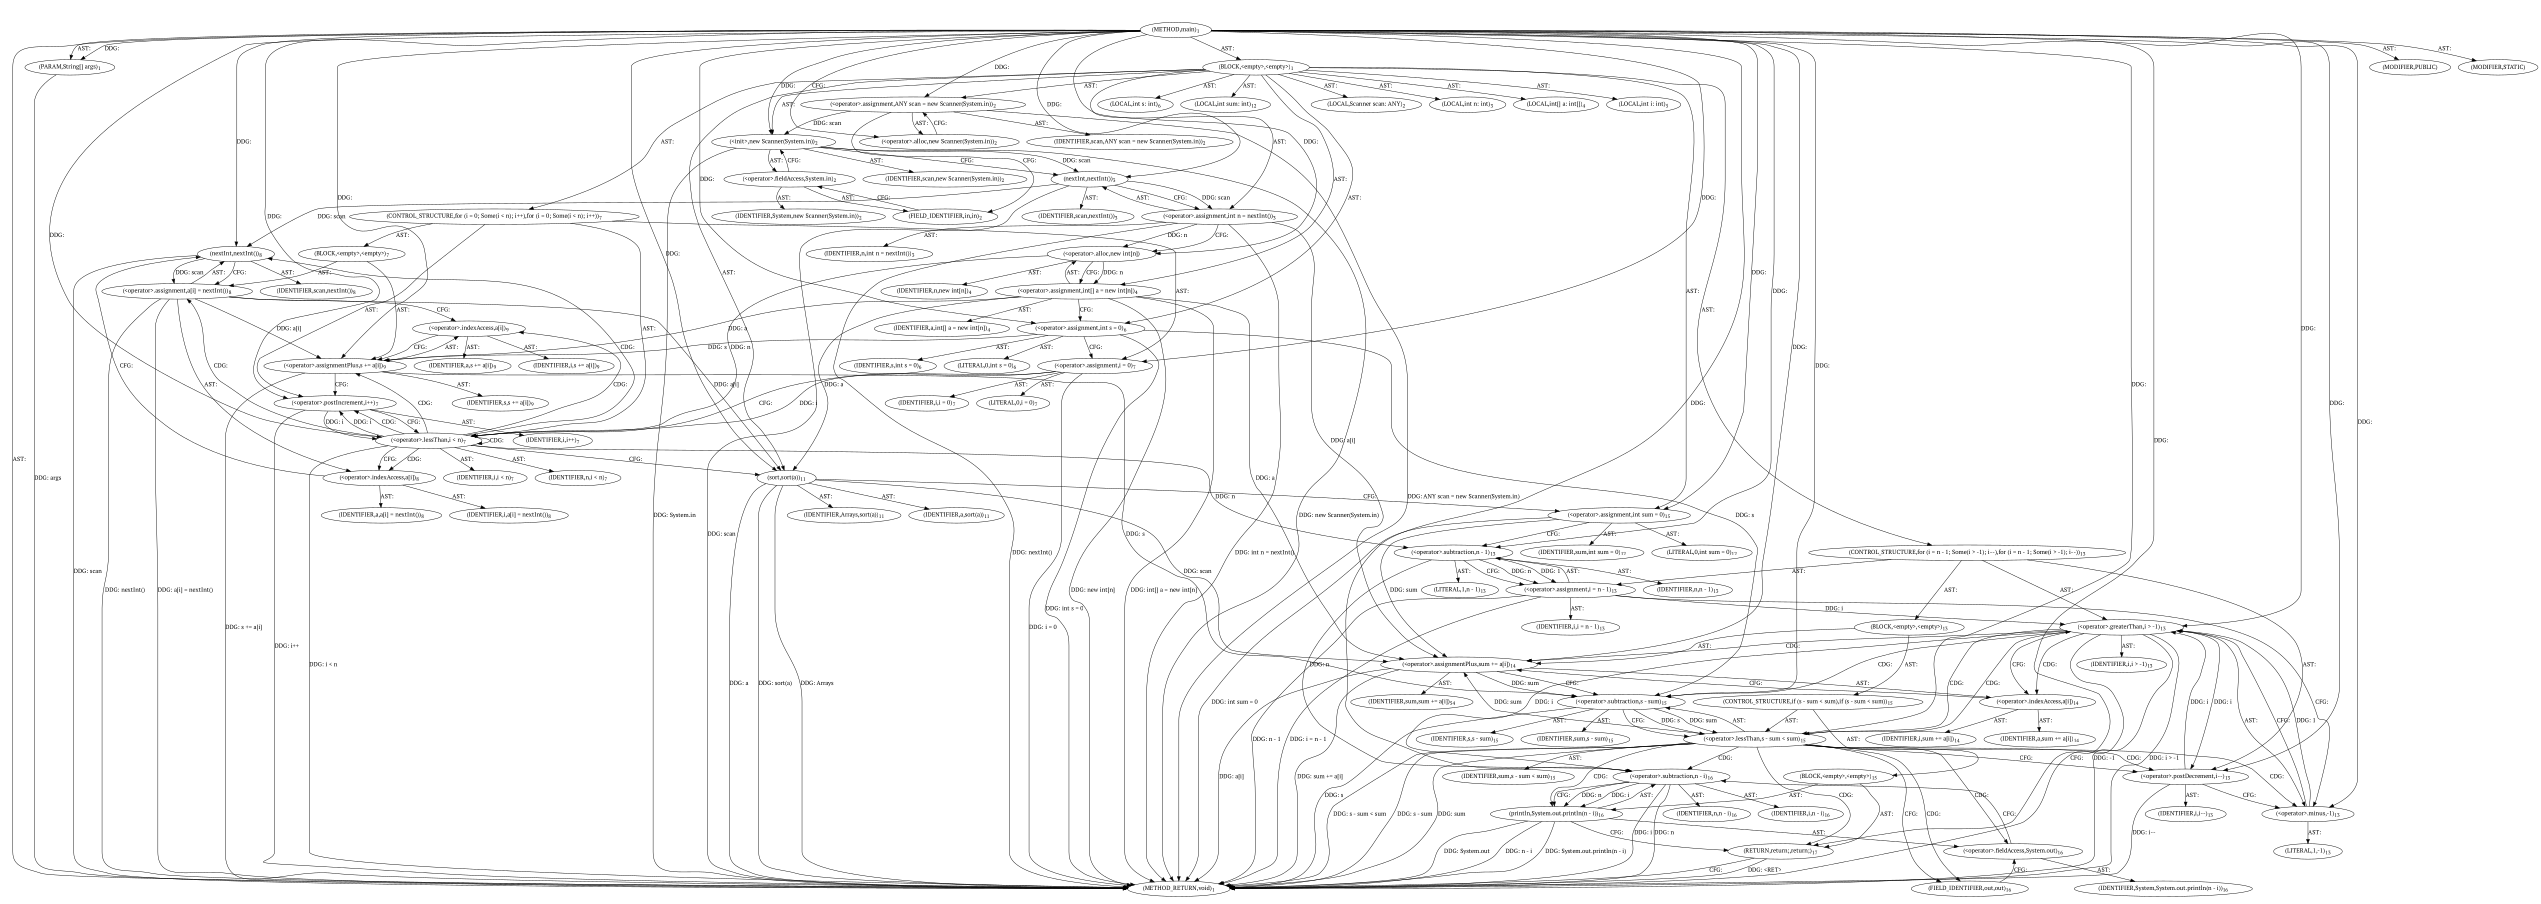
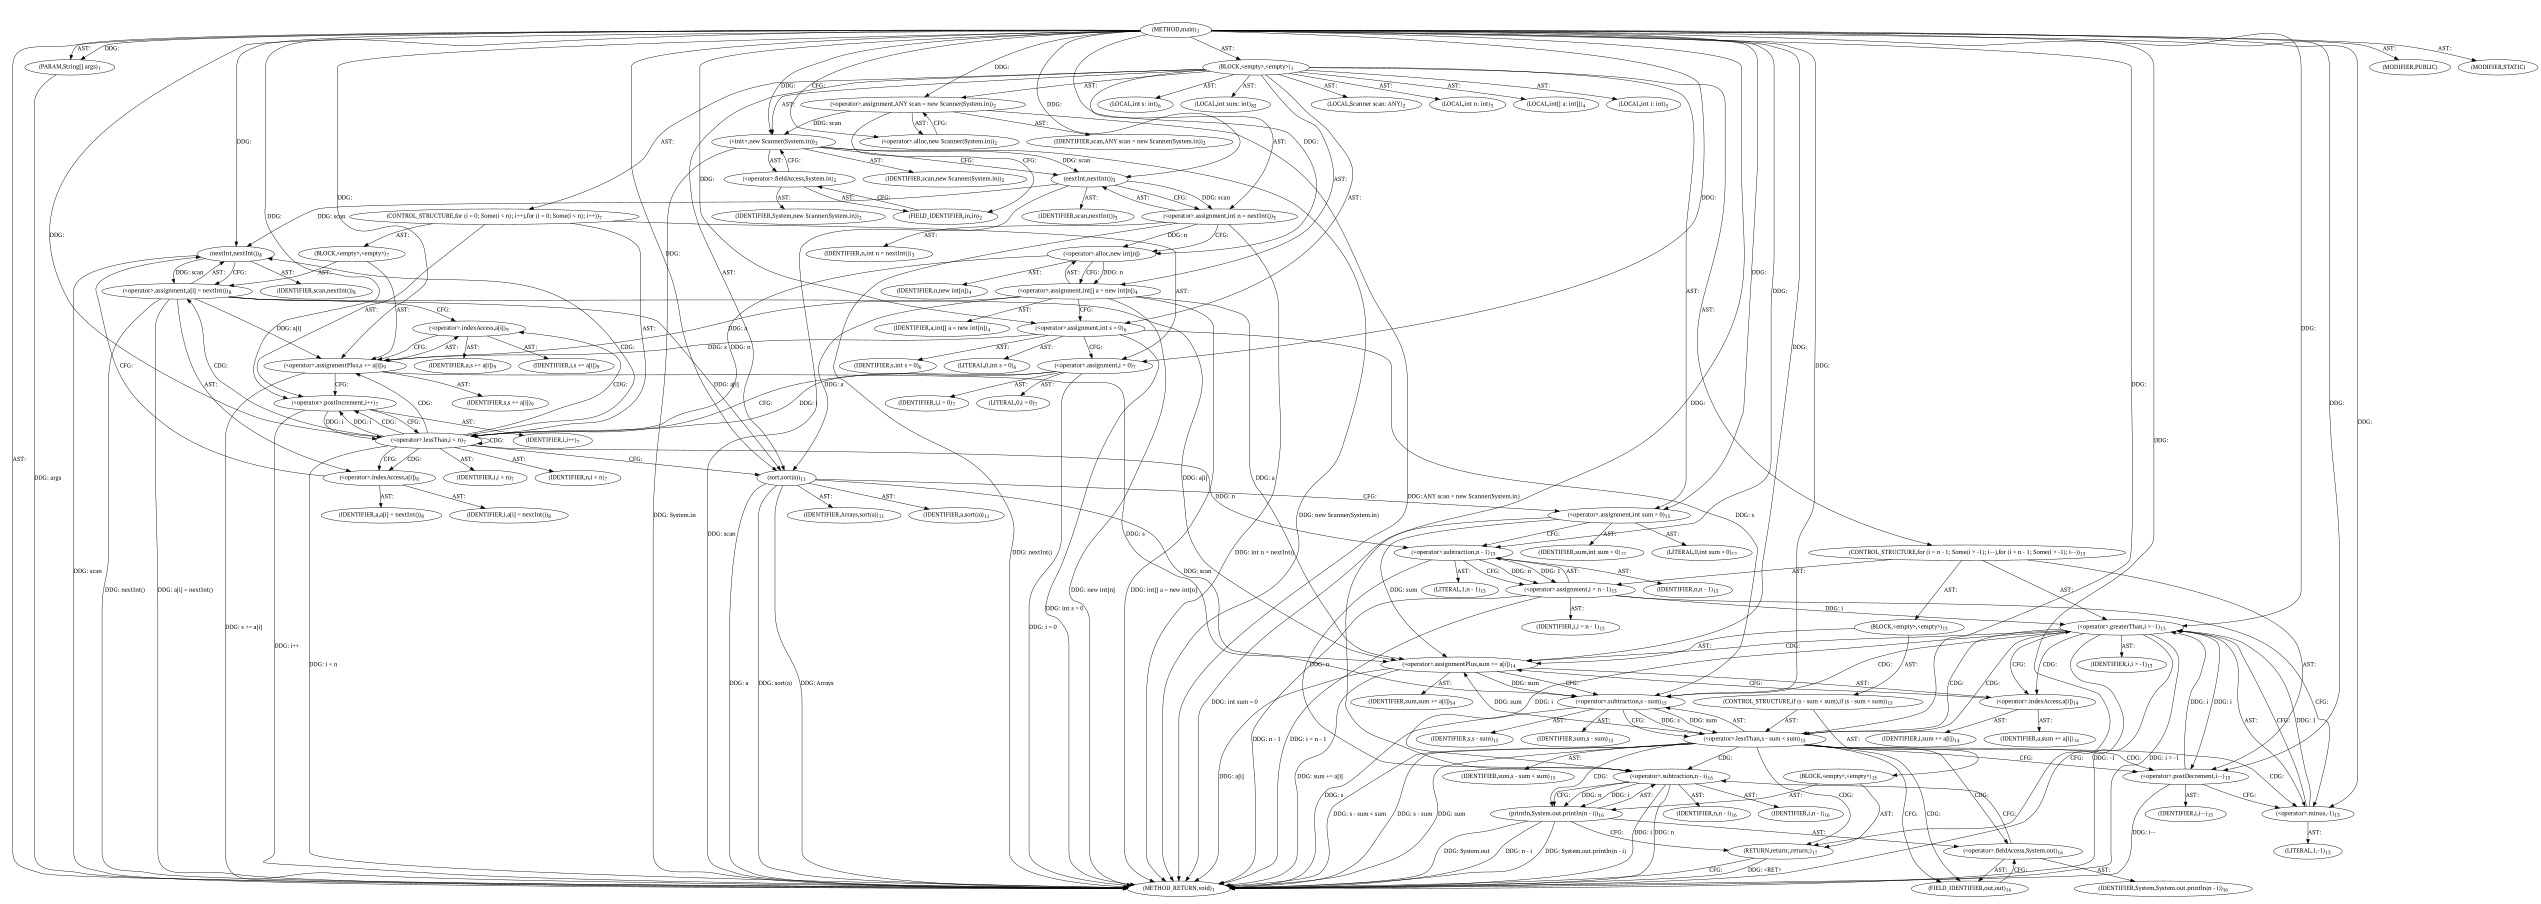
node "(LOCAL,int sum: int)": text "12" -> "82"
edge "(<operator>.assignment,int n = nextInt())" -> "(<operator>.assignmentPlus,sum += a[i])": now "(<operator>.assignment,a[i] = nextInt())" -> "(<operator>.assignmentPlus,sum += a[i])"
edge "(<operator>.fieldAccess,System.out)" -> "(FIELD_IDENTIFIER,out,out)": added, label "AST:"
